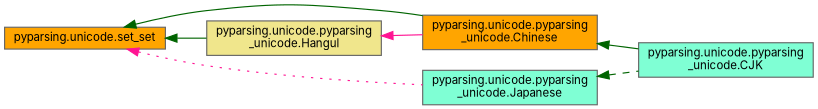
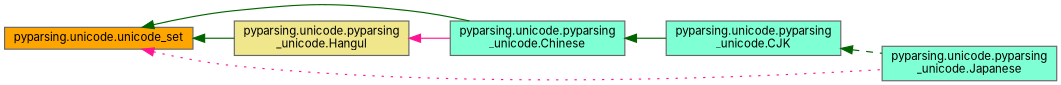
node "pyparsing.unicode.pyparsing _unicode.Chinese": fillcolor orange -> aquamarine
node "pyparsing.unicode.set_set": label "pyparsing.unicode.set_set" -> "pyparsing.unicode.unicode_set"
edge "pyparsing.unicode.pyparsing _unicode.CJK" -> "pyparsing.unicode.pyparsing _unicode.Japanese": reversed
